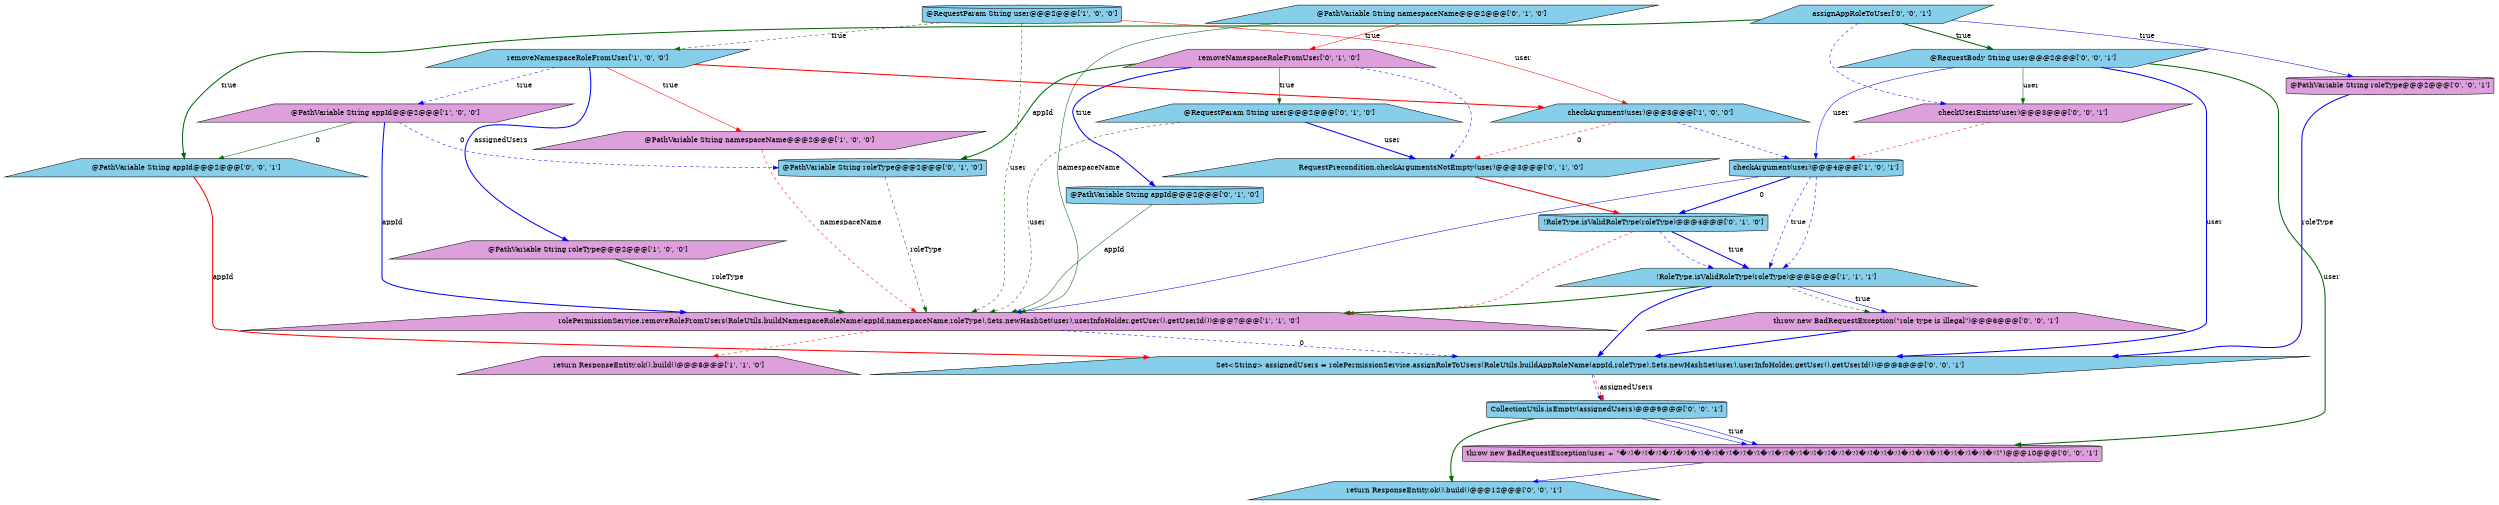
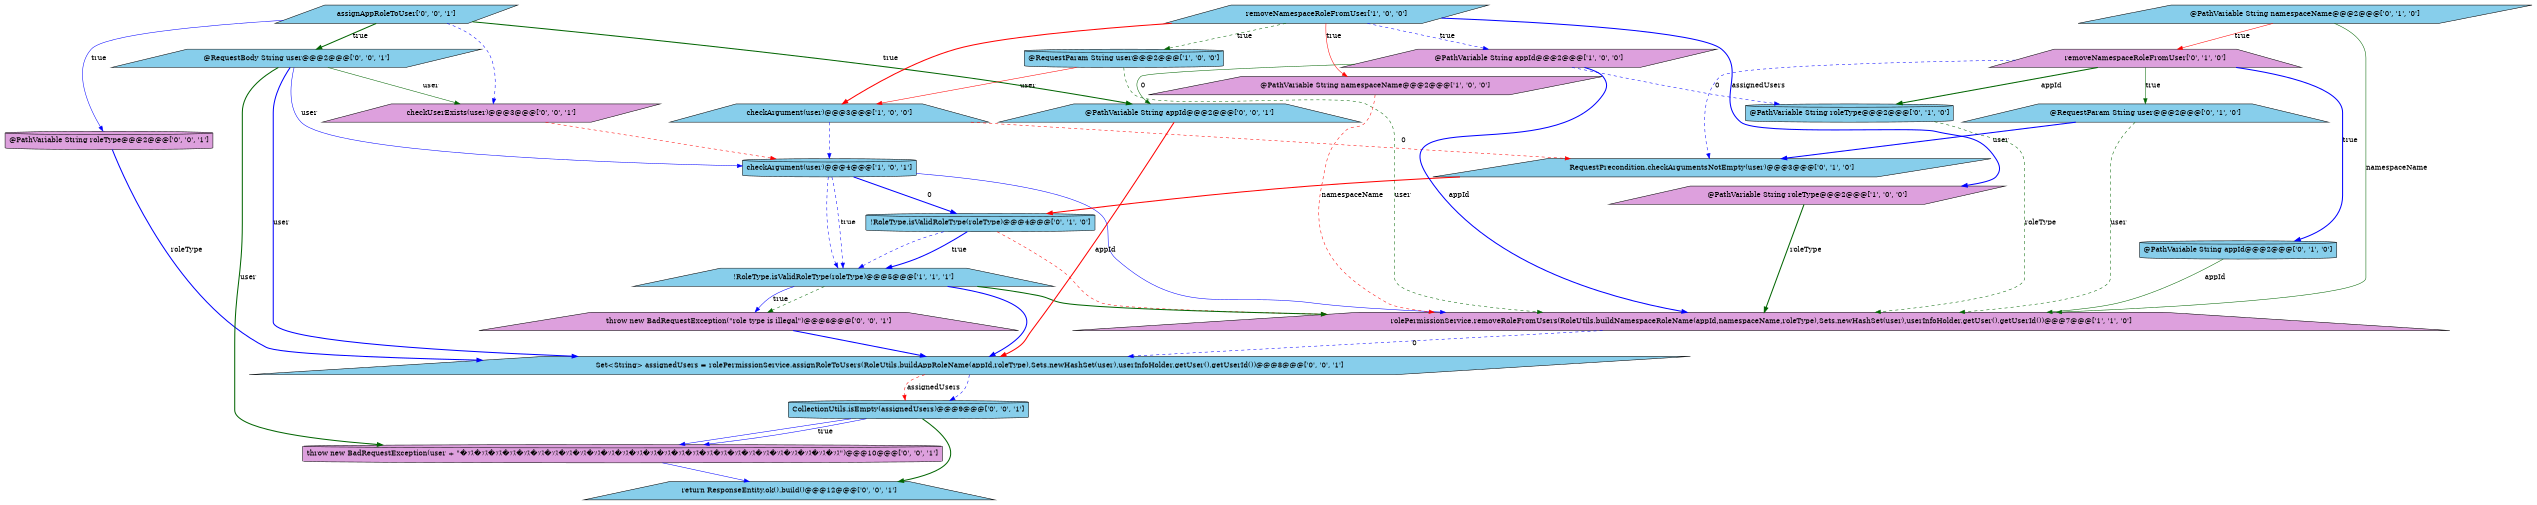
edge "@RequestParam String user@@@2@@@['1', '0', '0']" -> "removeNamespaceRoleFromUser['1', '0', '0']": reversed
node "return ResponseEntity.ok().build()@@@8@@@['1', '1', '0']": removed
